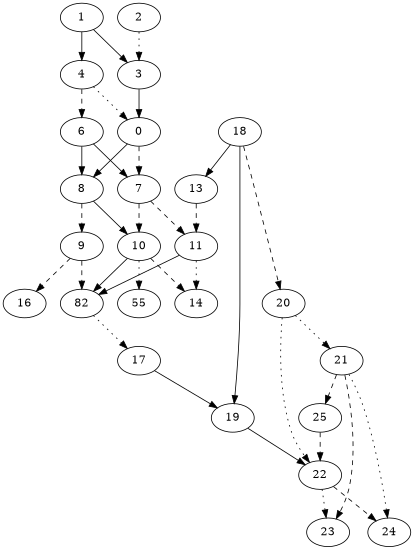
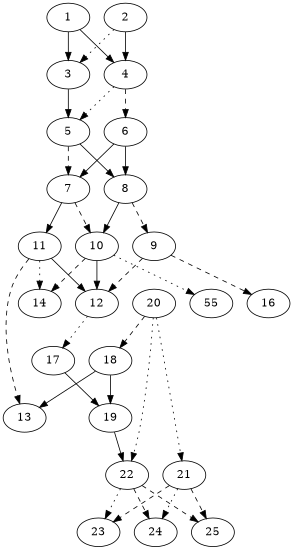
edge "2" -> "4": added
node "0": label "0" -> "5"
edge "13" -> "11": reversed
edge "18" -> "20": reversed
edge "7" -> "11": style dashed -> solid
node "82": label "82" -> "12"
edge "25" -> "22": reversed
